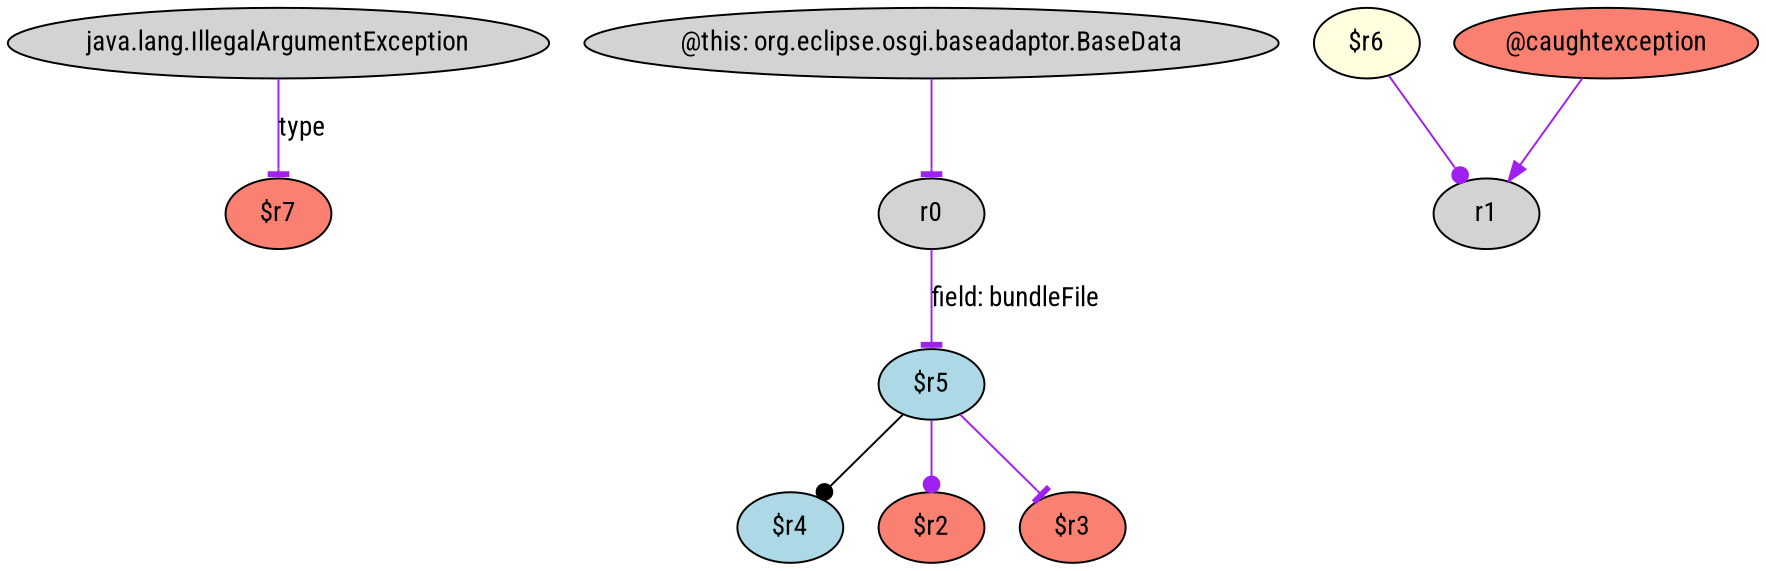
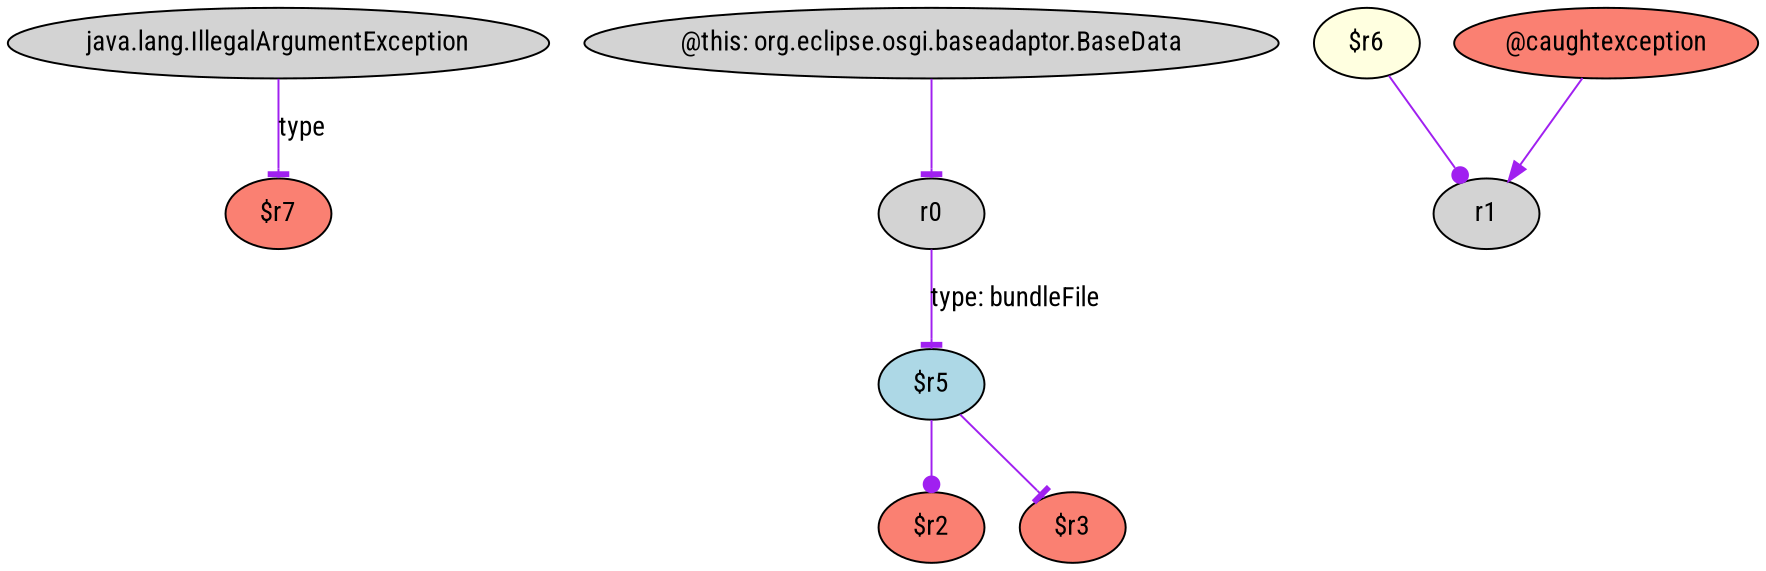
edge "r0" -> "$r5": label "field: bundleFile" -> "type: bundleFile"
node "$r4": removed
